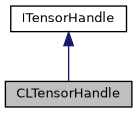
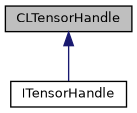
edge "CLTensorHandle" -> "ITensorHandle": reversed
